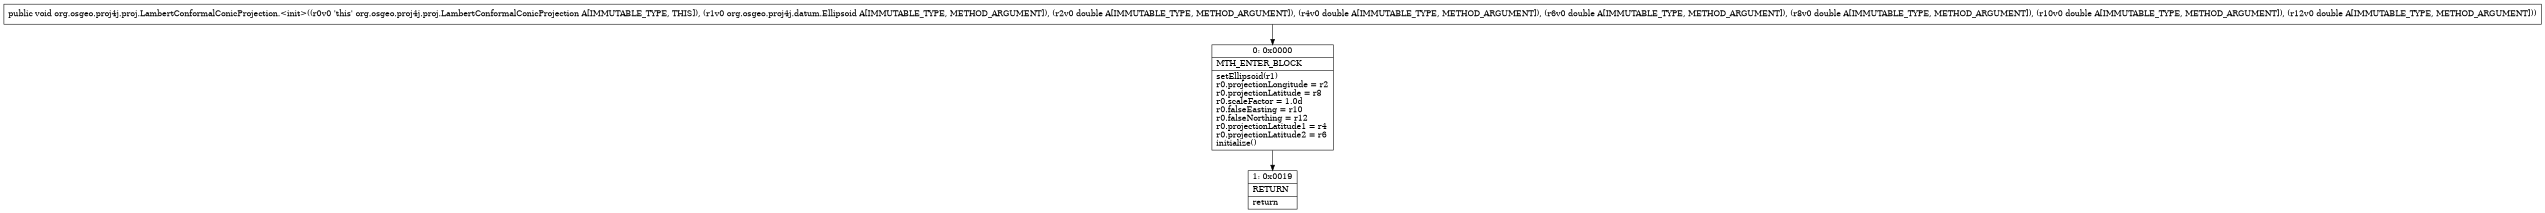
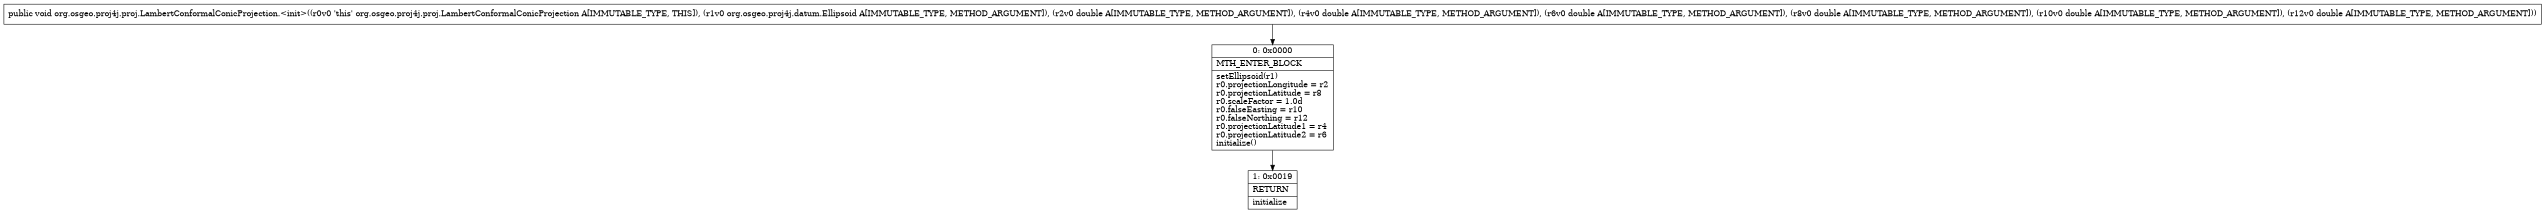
node "1: 0x0019": text "return" -> "initialize"
